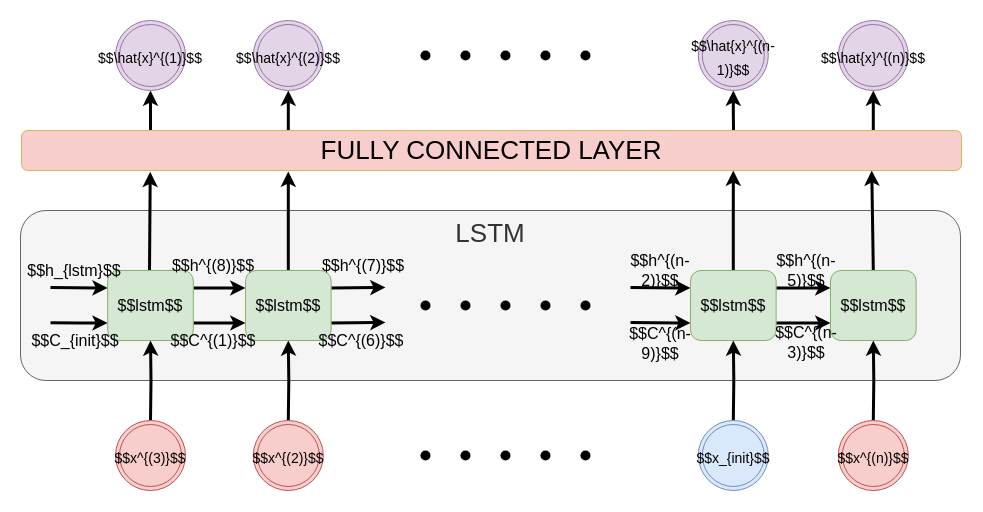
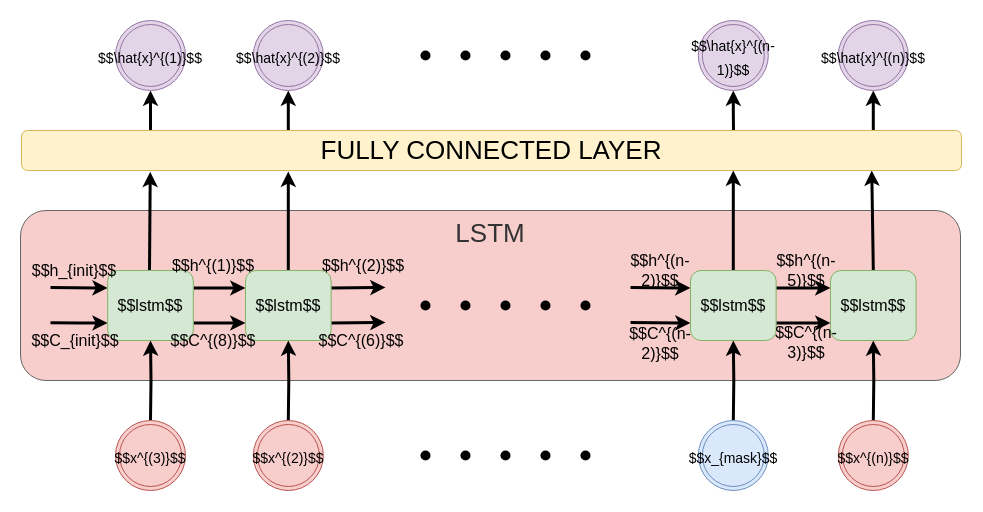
node "FULLY CONNECTED LAYER": fillcolor #f8cecc -> #fff2cc
node "$$h^{(8)}$$": label "$$h^{(8)}$$" -> "$$h^{(1)}$$"
node "$$h^{(7)}$$": label "$$h^{(7)}$$" -> "$$h^{(2)}$$"
node "$$h_{lstm}$$": label "$$h_{lstm}$$" -> "$$h_{init}$$"
node "LSTM": fillcolor #f5f5f5 -> #f8cecc
node "$$C^{(1)}$$": label "$$C^{(1)}$$" -> "$$C^{(8)}$$"
node "$$C^{(n-9)}$$": label "$$C^{(n-9)}$$" -> "$$C^{(n-2)}$$"
node "$$x_{init}$$": label "$$x_{init}$$" -> "$$x_{mask}$$"
